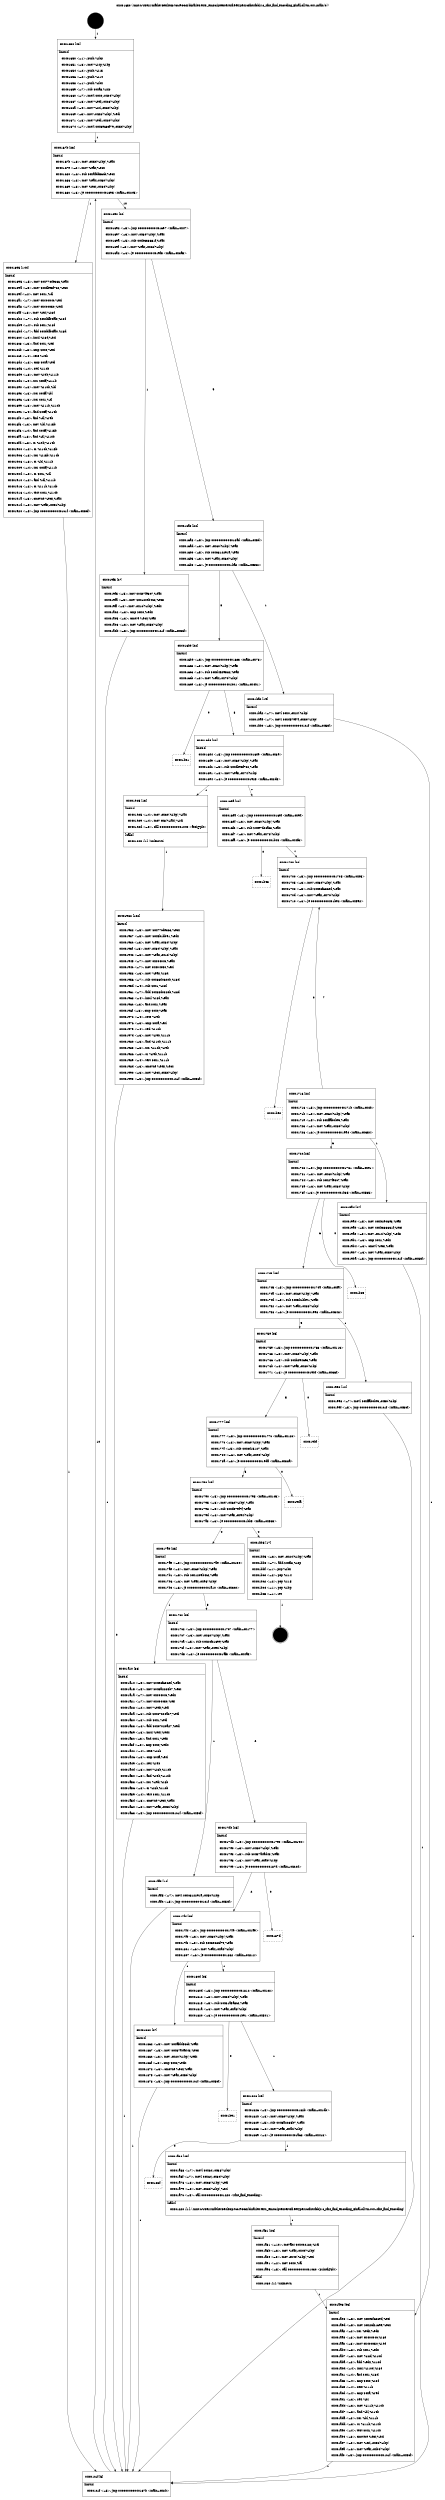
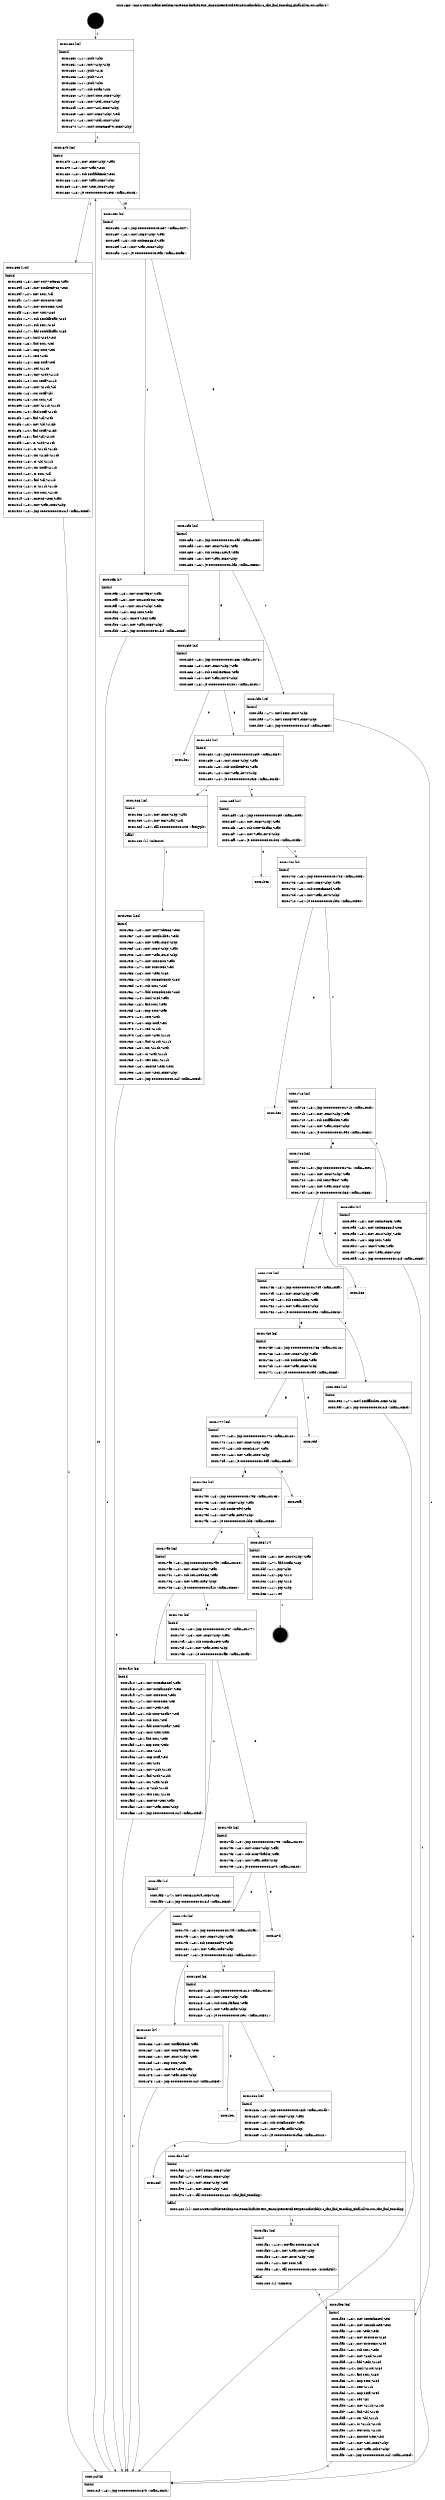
edge "0x401716 [22]" -> "0x401700 [22]": reversed
edge "0x401790 [25]" -> "0x401bb5 [17]": label " 4" -> " 1"
